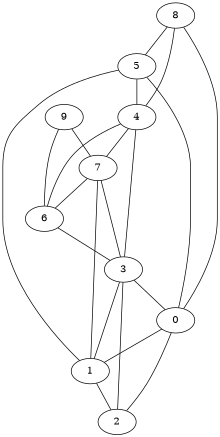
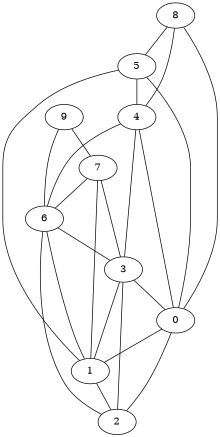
edge "4" -- "7": now "4" -- "0"
edge "6" -- "1": added
edge "6" -- "2": added
